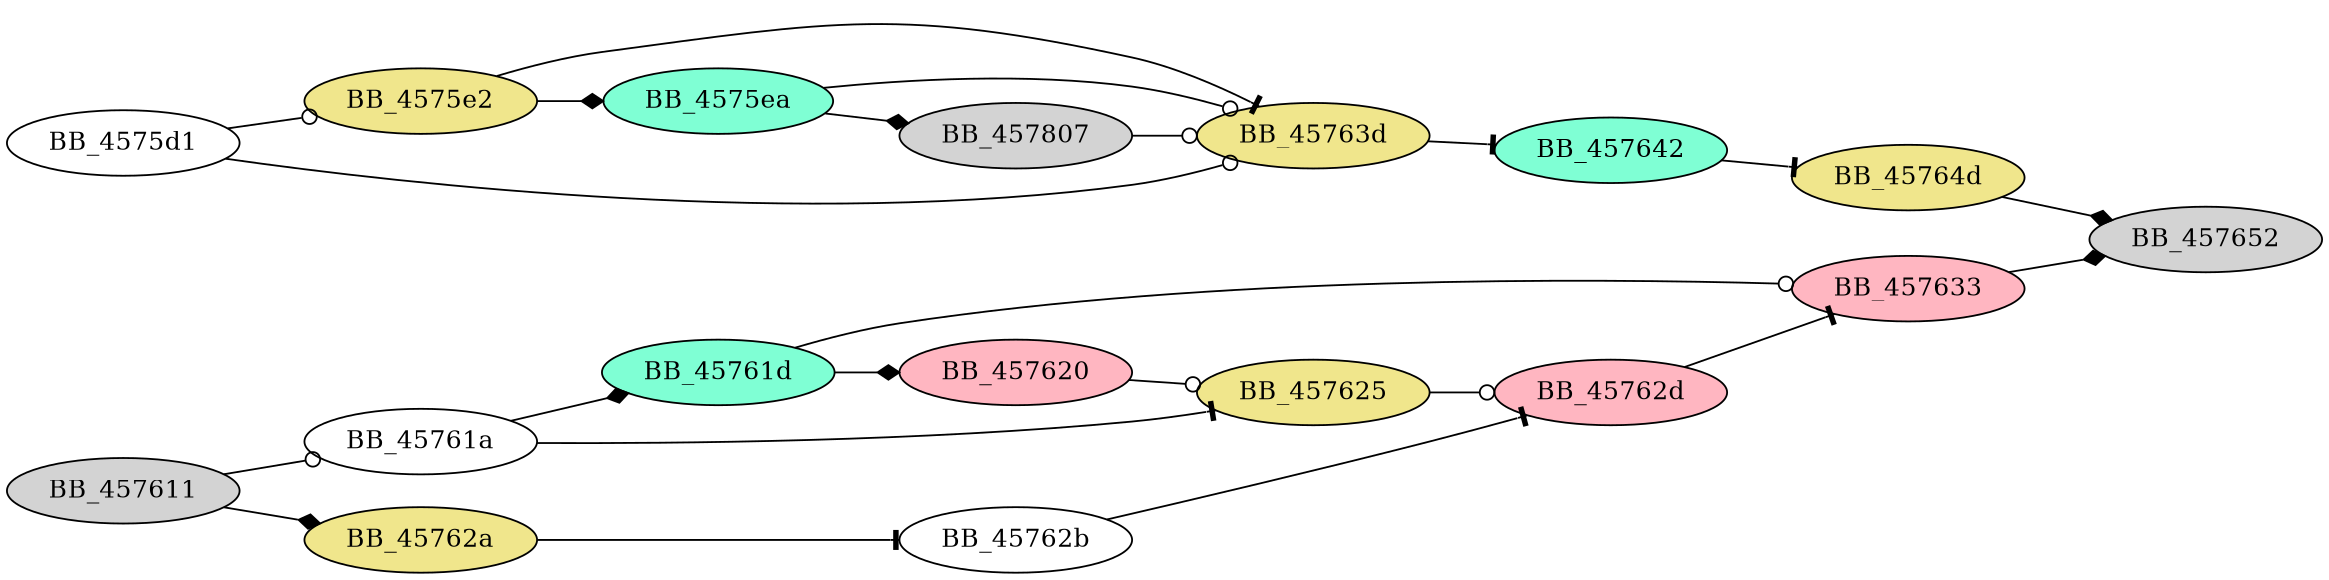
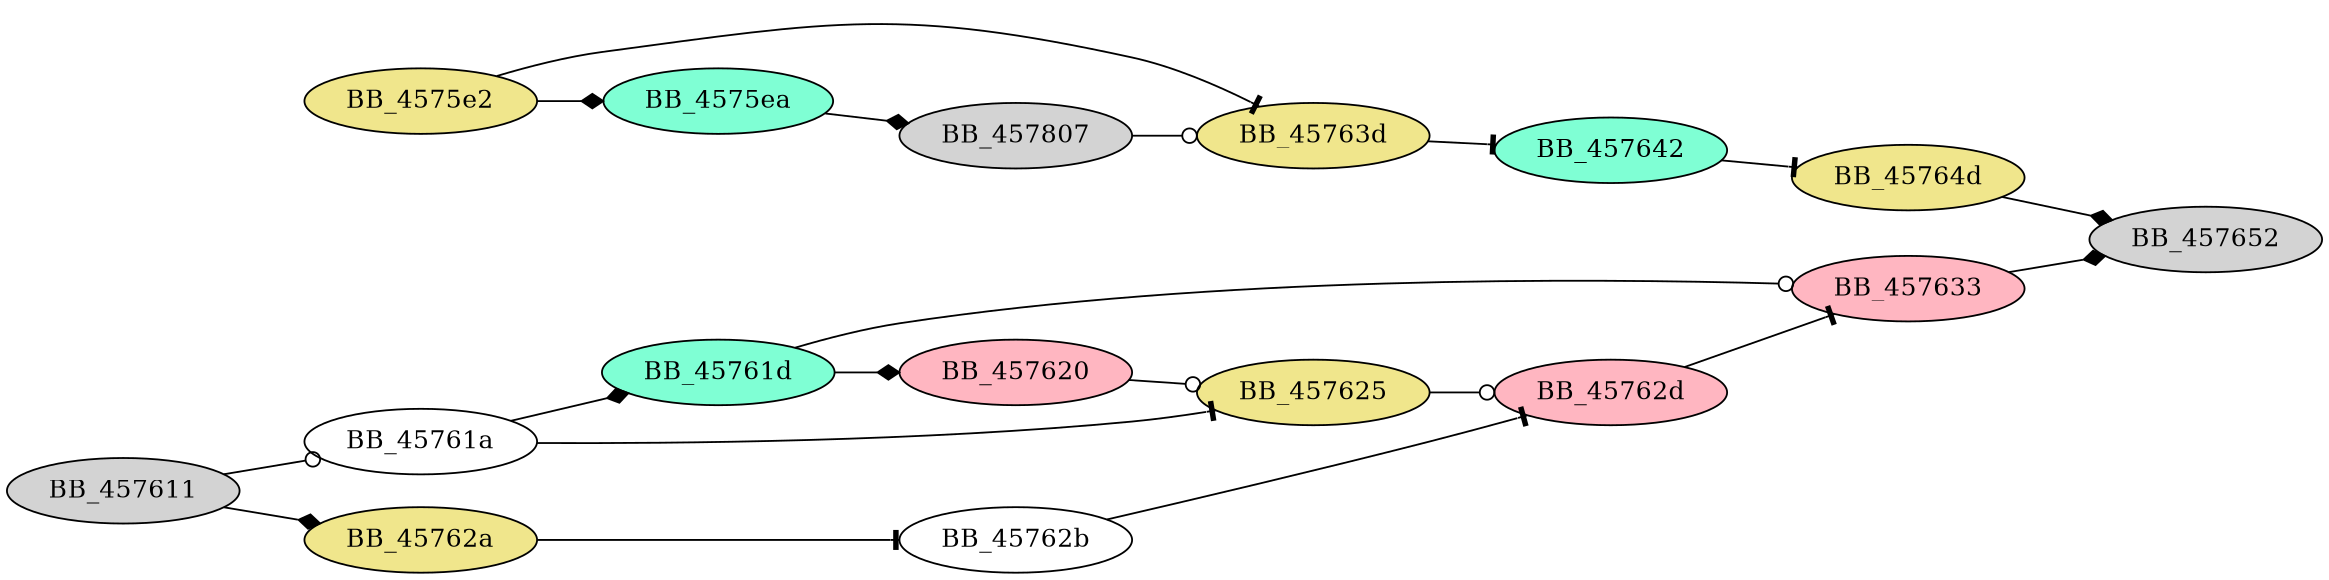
edge "BB_4575ea" -> "BB_45763d": removed
node "BB_4575d1": removed
